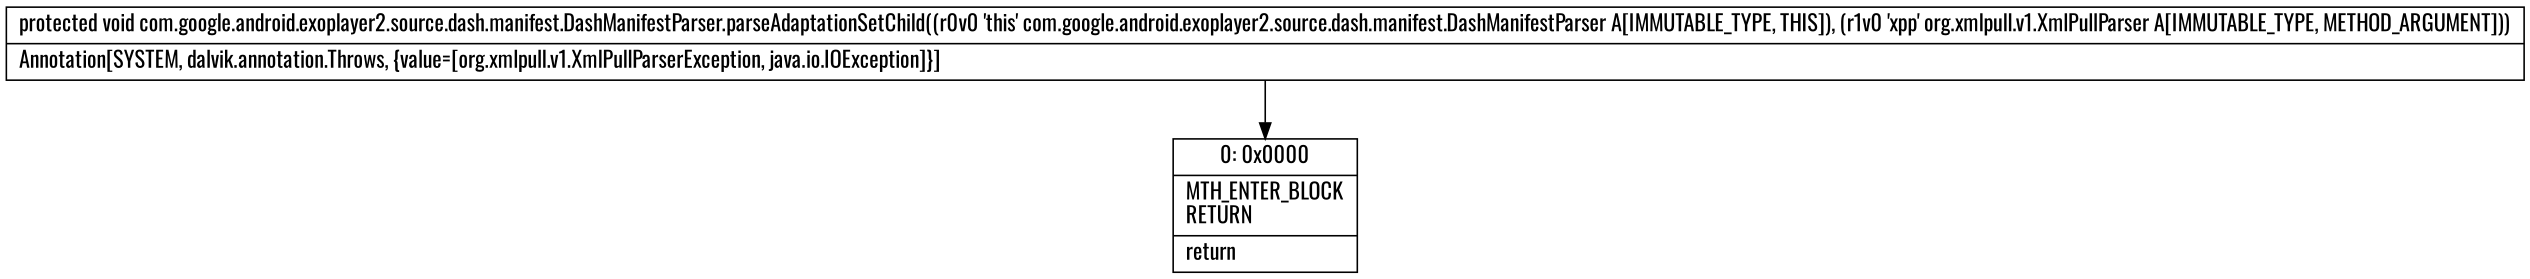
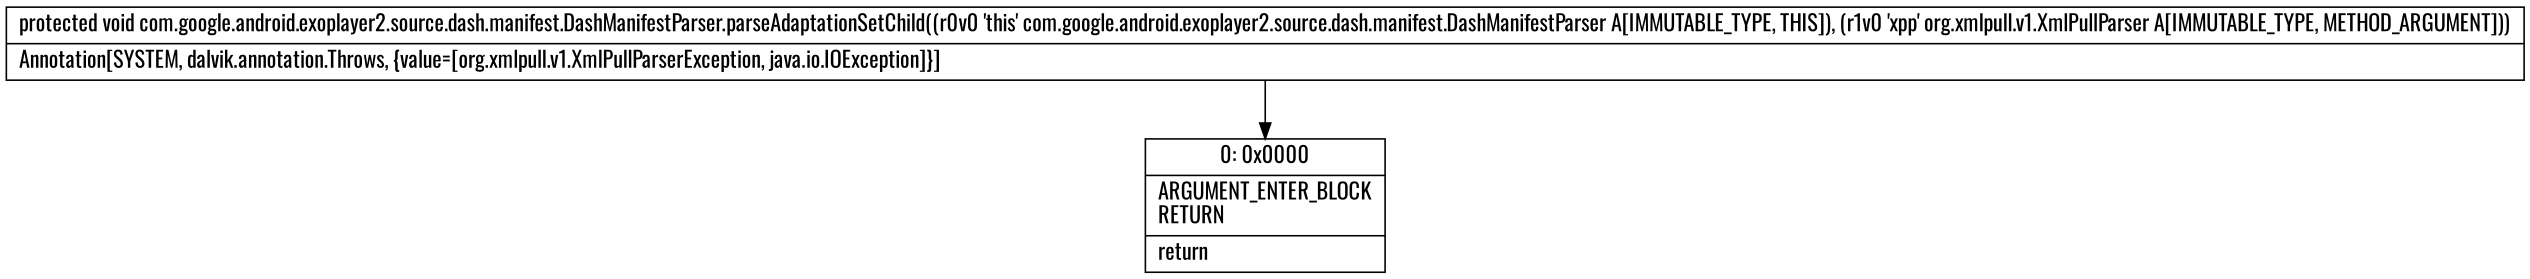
node "0: 0x0000": text "MTH_ENTER_BLOCK" -> "ARGUMENT_ENTER_BLOCK"
